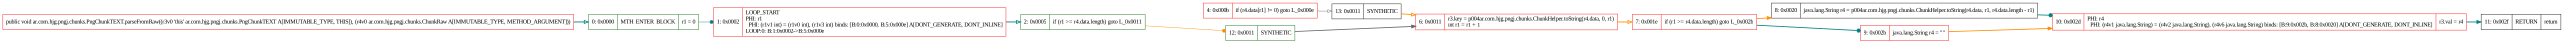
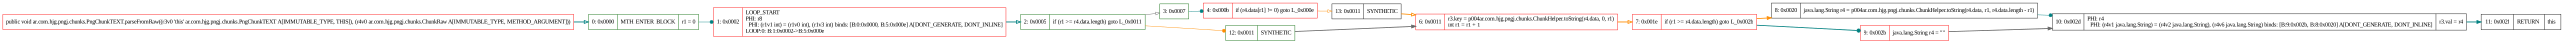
node "3: 0x0007": added
edge "4: 0x000b" -> "13: 0x0011": color gray40 -> darkorange
edge "8: 0x0020" -> "10: 0x002d": style bold -> solid
node "1: 0x0002": text "PHI: r1" -> "PHI: r8"
node "10: 0x002d": color red -> black
node "11: 0x002f": text "return" -> "this"
edge "9: 0x002b" -> "10: 0x002d": color darkorange -> gray40
